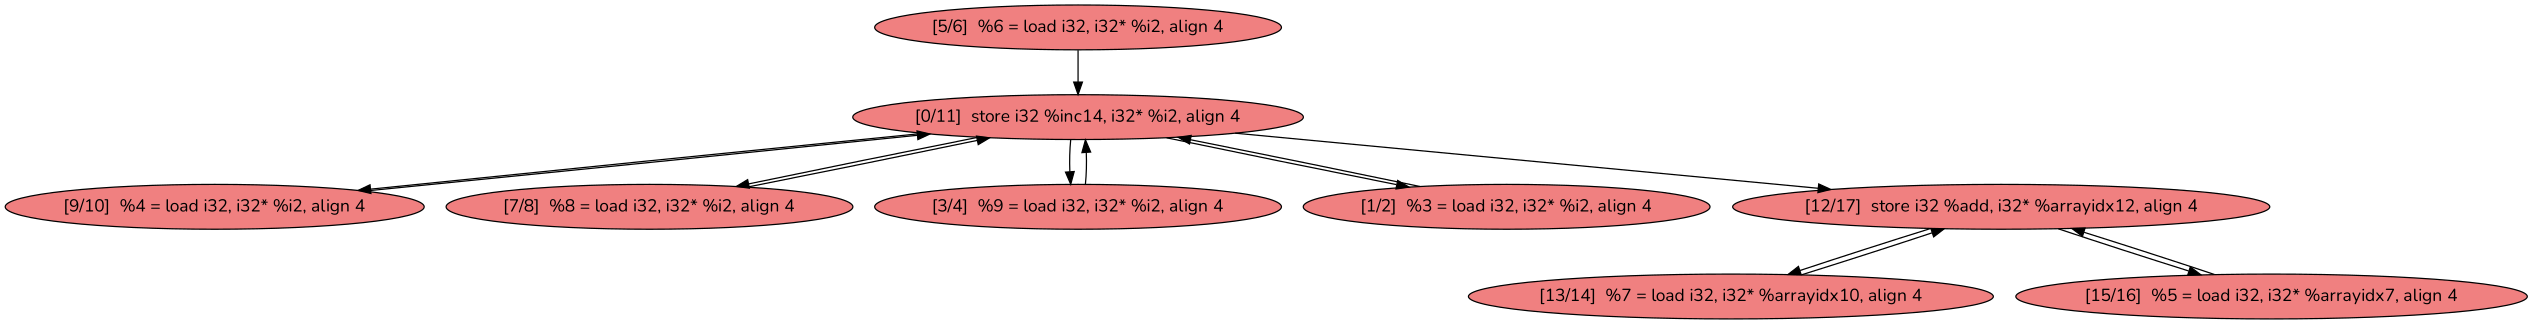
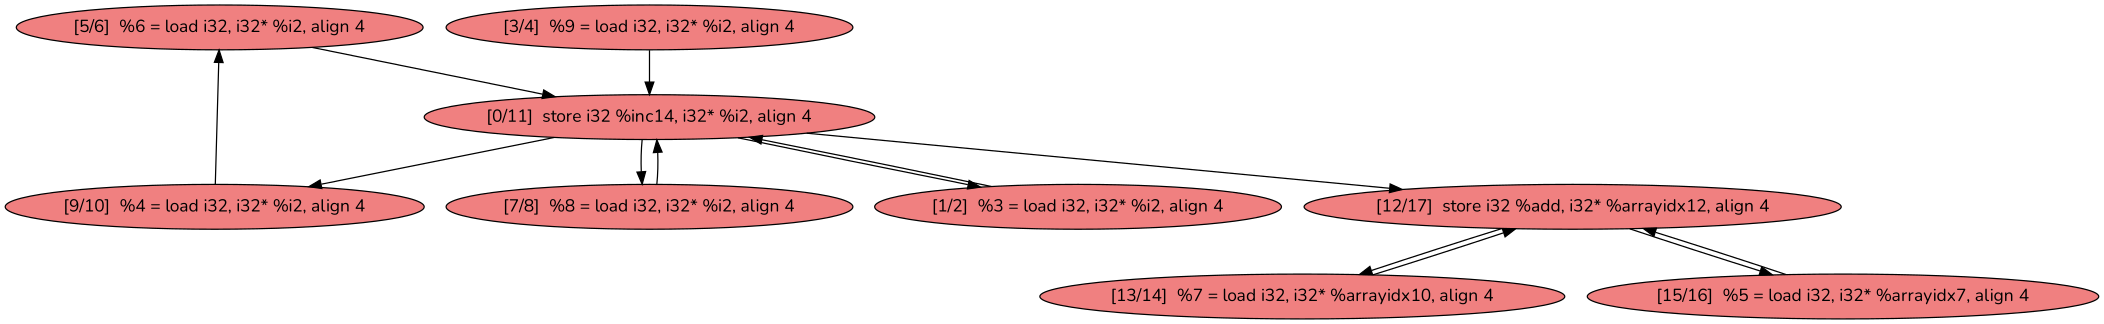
edge "[0/11]  store i32 %inc14, i32* %i2, align 4" -> "[3/4]  %9 = load i32, i32* %i2, align 4": removed
edge "[9/10]  %4 = load i32, i32* %i2, align 4" -> "[0/11]  store i32 %inc14, i32* %i2, align 4": now "[9/10]  %4 = load i32, i32* %i2, align 4" -> "[5/6]  %6 = load i32, i32* %i2, align 4"
